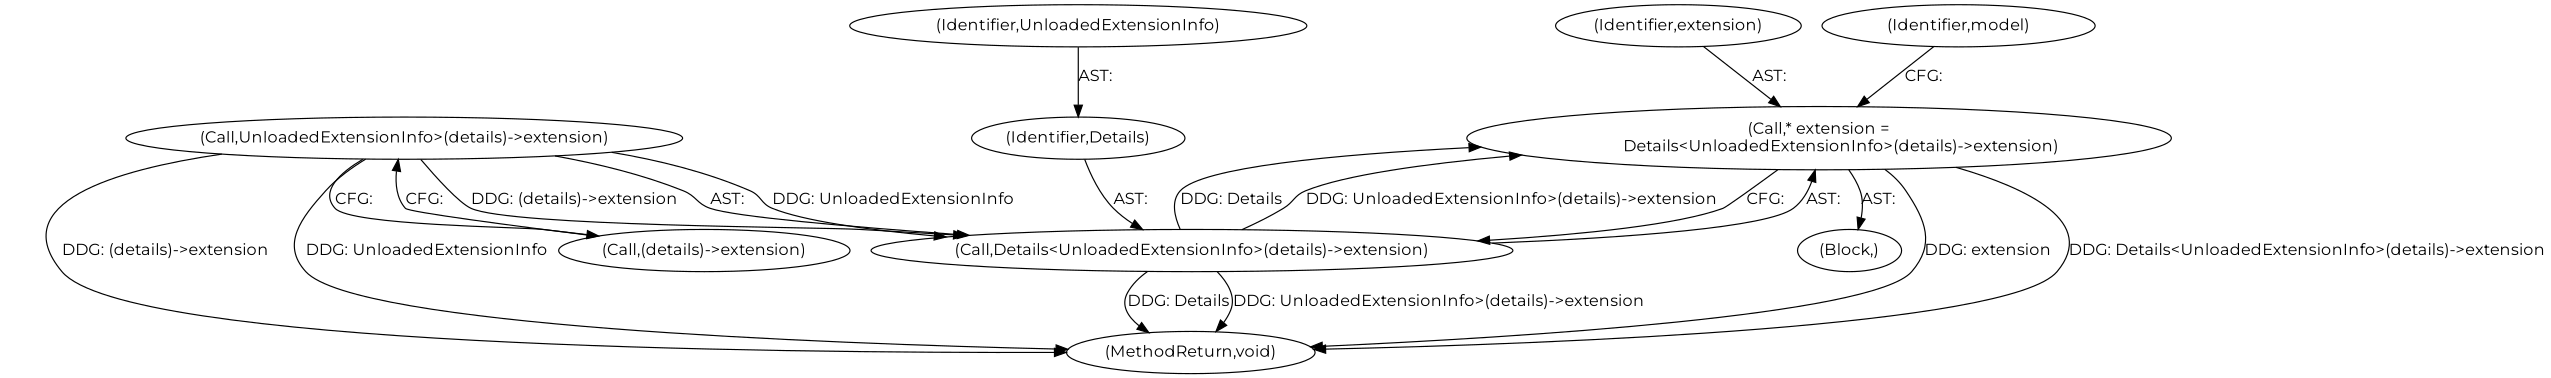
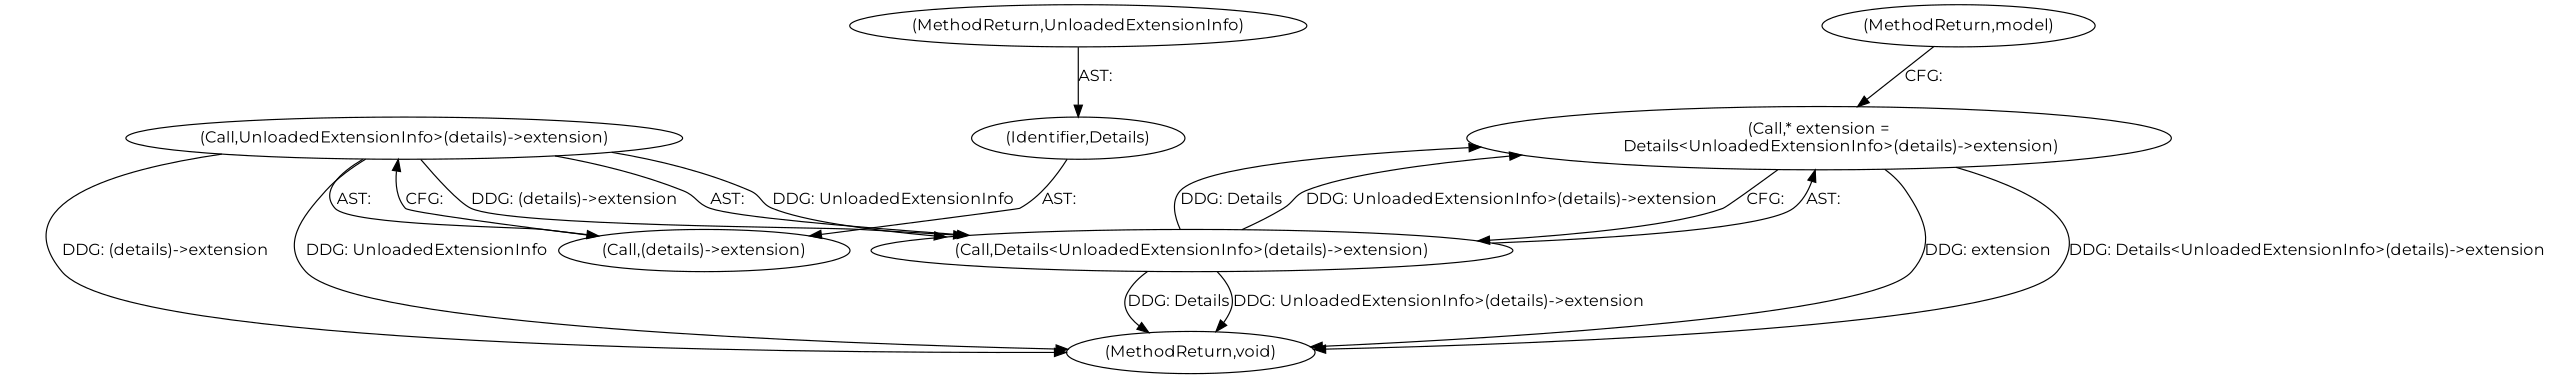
node "(Identifier,UnloadedExtensionInfo)": label "(Identifier,UnloadedExtensionInfo)" -> "(MethodReturn,UnloadedExtensionInfo)"
node "(Identifier,extension)": removed
node "(Identifier,model)": label "(Identifier,model)" -> "(MethodReturn,model)"
edge "(Identifier,Details)" -> "(Call,Details<UnloadedExtensionInfo>(details)->extension)": now "(Identifier,Details)" -> "(Call,(details)->extension)"
edge "(Call,UnloadedExtensionInfo>(details)->extension)" -> "(Call,(details)->extension)": label "CFG: " -> "AST: "
node "(Block,)": removed
